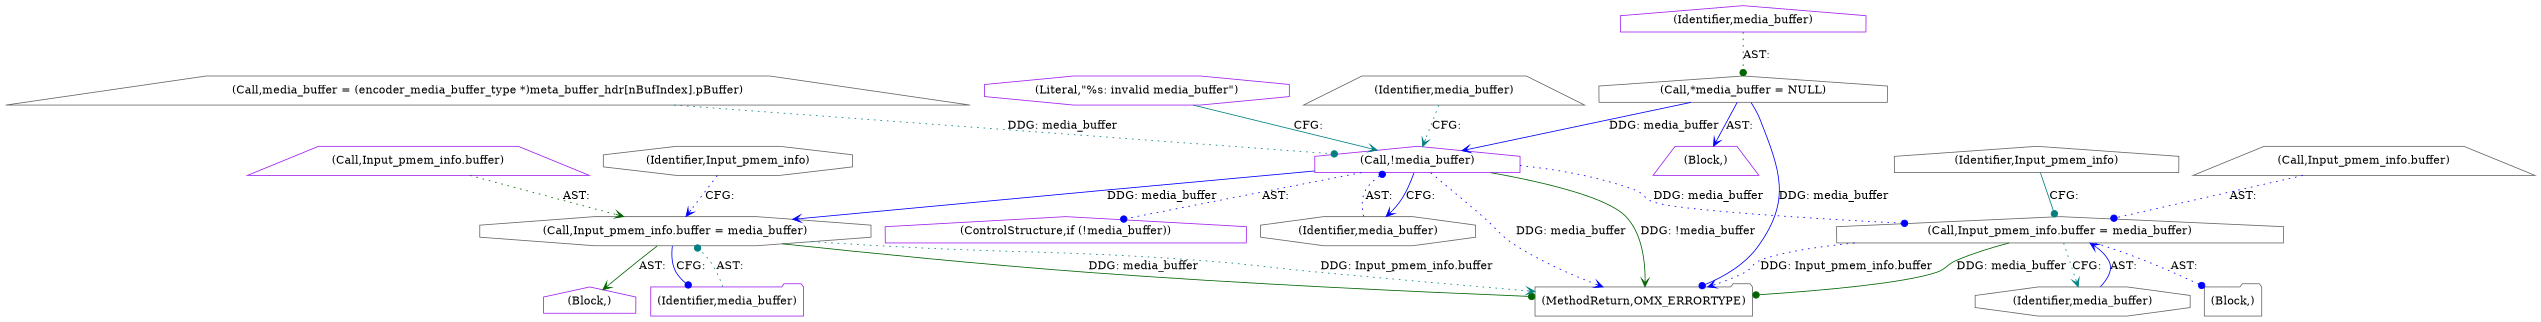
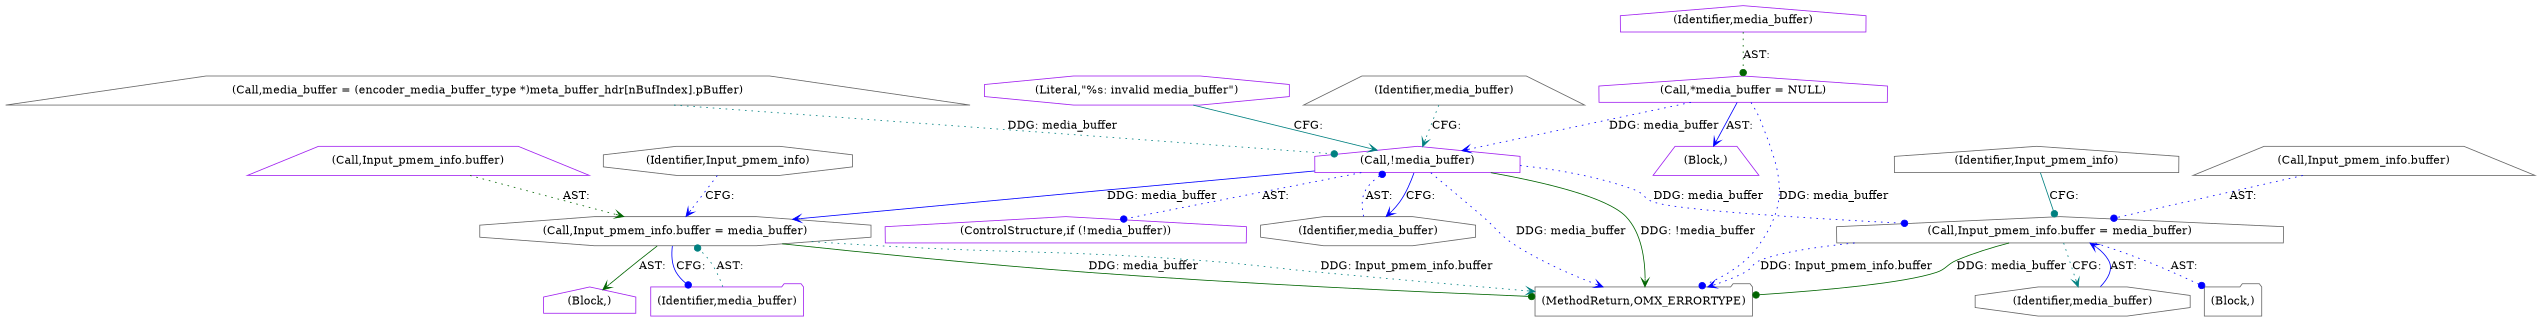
node "(Call,*media_buffer = NULL)": color gray40 -> purple
edge "(Call,*media_buffer = NULL)" -> "(Call,!media_buffer)": style solid -> dotted
edge "(Call,*media_buffer = NULL)" -> "(MethodReturn,OMX_ERRORTYPE)": style solid -> dotted
